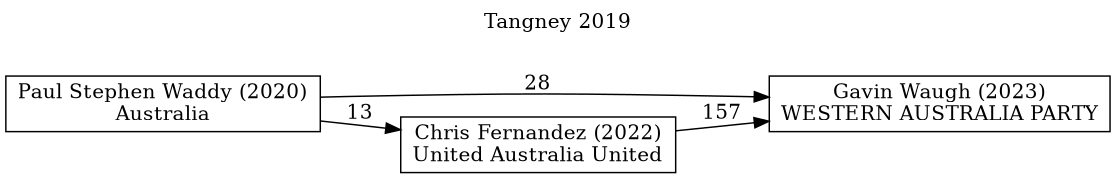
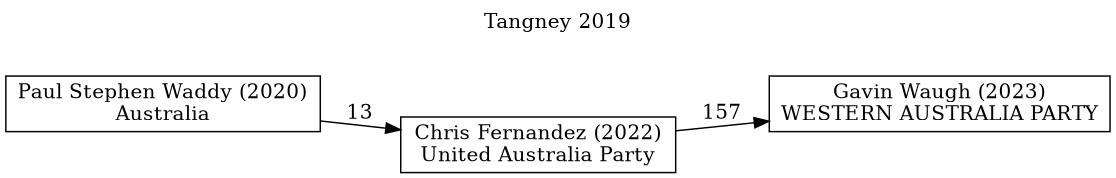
edge "Paul Stephen Waddy (2020) Australia" -> "Gavin Waugh (2023) WESTERN AUSTRALIA PARTY": removed, label "28"
node "Chris Fernandez (2022) United Australia United": label "Chris Fernandez (2022) United Australia United" -> "Chris Fernandez (2022) United Australia Party"
